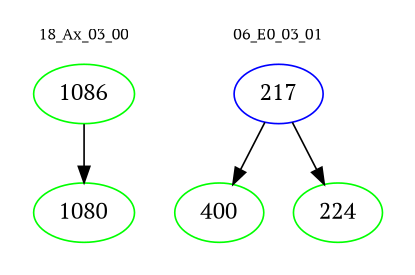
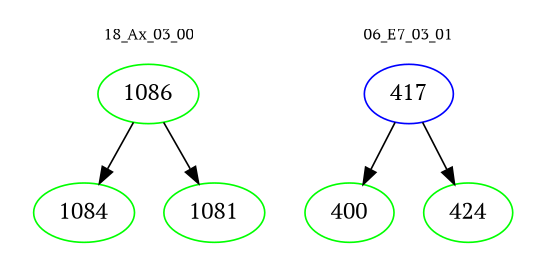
cluster "06_E0_03_01": label "06_E0_03_01" -> "06_E7_03_01"
node "217": label "217" -> "417"
node "1080": label "1080" -> "1084"
node "1081": added
node "224": label "224" -> "424"
